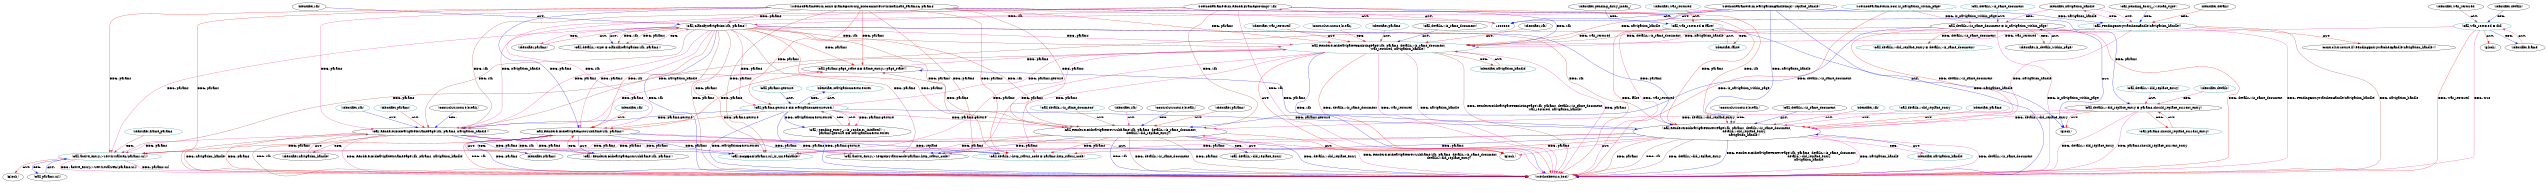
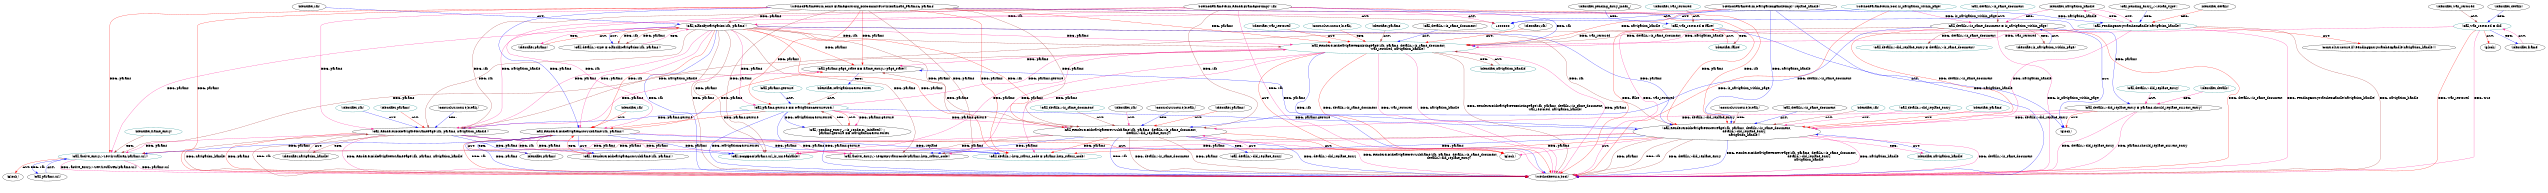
edge "1000300" -> "(MethodParameterIn,RenderFrameHostImpl* rfh)": reversed
node "(Identifier,is_details_within_page)": label "(Identifier,is_details_within_page)" -> "(Identifier,is_navigation_within_page)"
edge "(Call,params.gesture == NavigationGestureUser)" -> "(Identifier,NavigationGestureUser)": now "(Call,params.page_state == frame_entry->page_state())" -> "(Identifier,NavigationGestureUser)"
node "(Identifier,frame_params)": label "(Identifier,frame_params)" -> "(Identifier,frame_entry)"
node "(Call,params.should_replace_current_entry)": removed
edge "(Call,RendererDidNavigateAutoSubframe(rfh, params))" -> "(Call,active_entry->SetVirtualURL(params.url))": color red -> blue
edge "(Call,active_entry->SetVirtualURL(params.url))" -> "(Call,params.url)": label "CFG: " -> "DDG: rfh"
